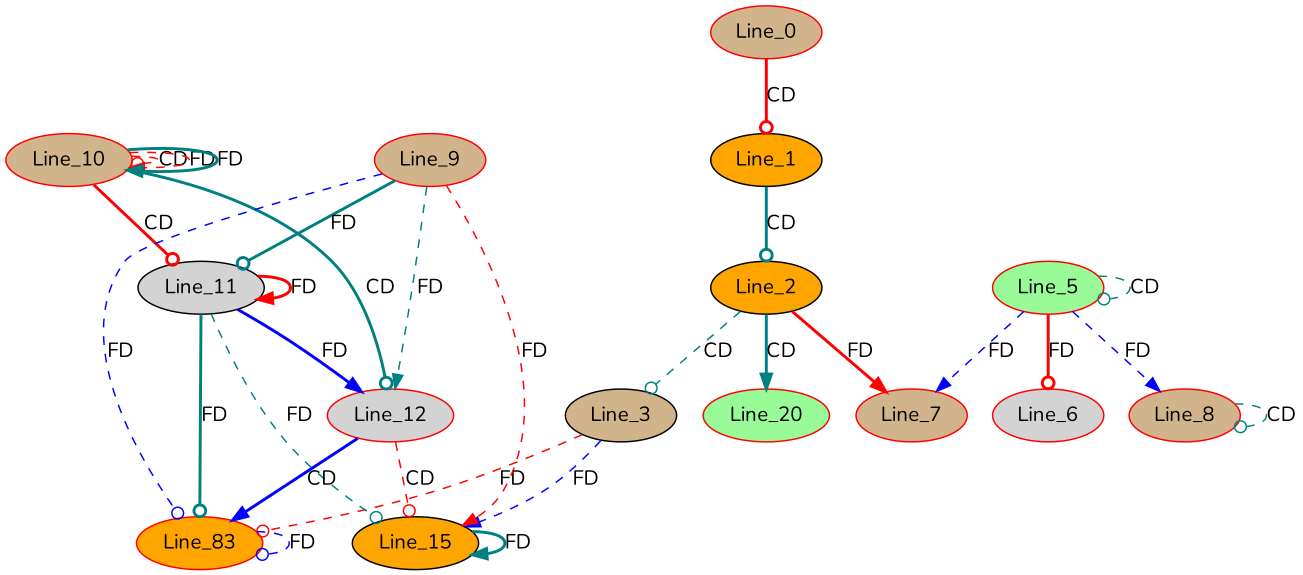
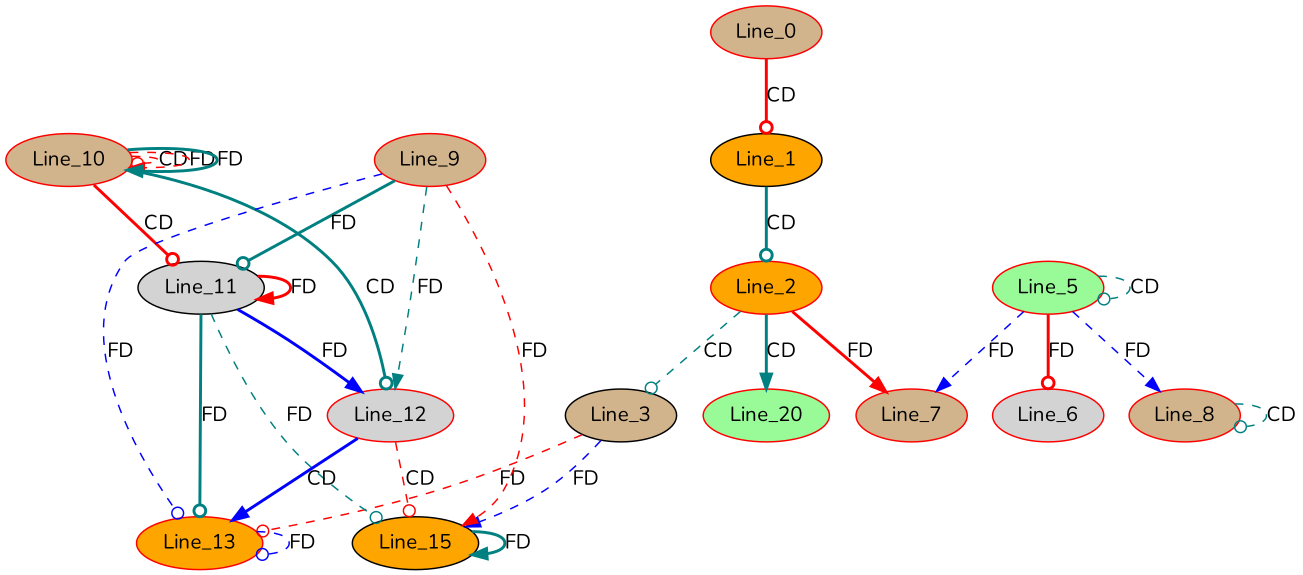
node "Line_2": color black -> red
node "Line_83": label "Line_83" -> "Line_13"
